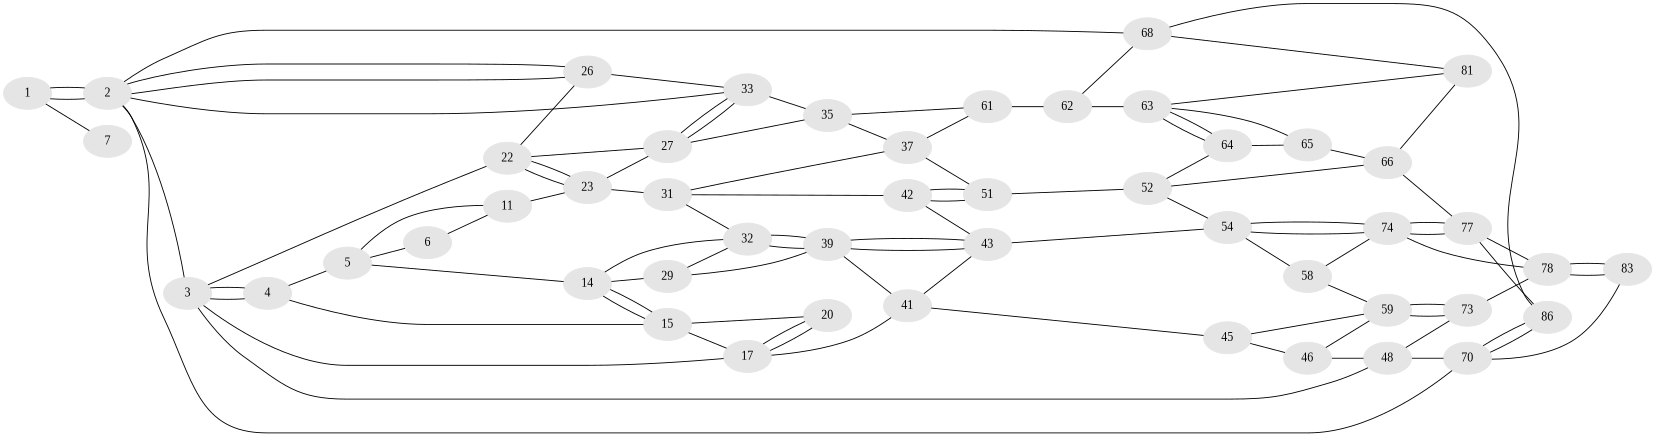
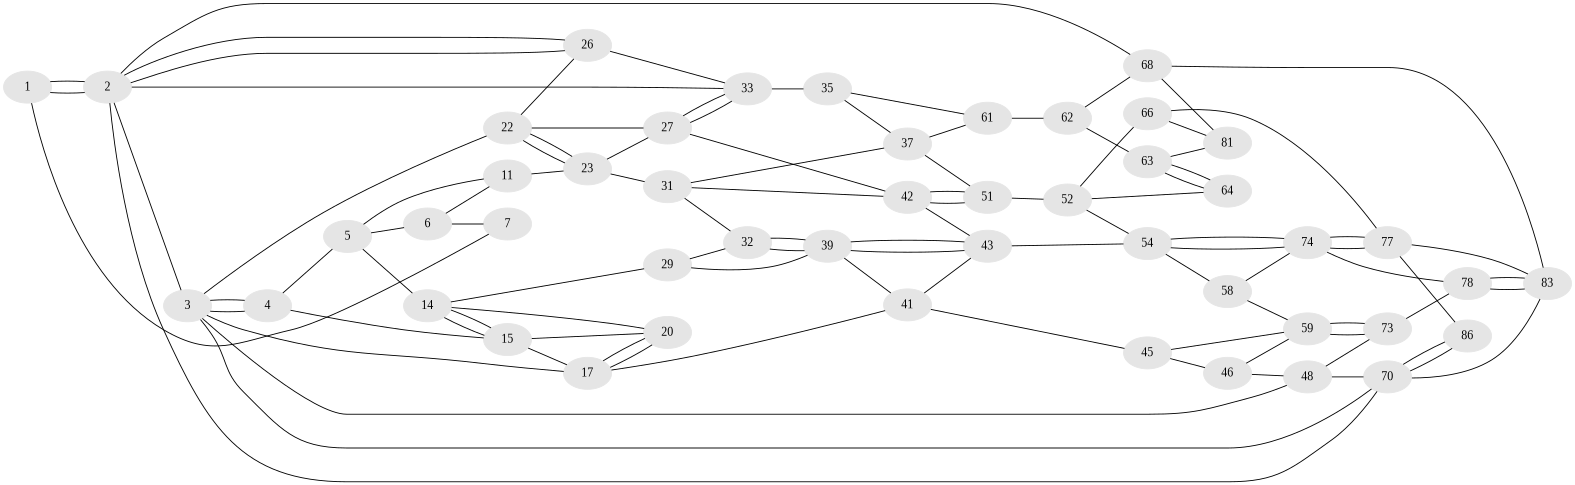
edge "68" -- "86": now "68" -- "83"
edge "35" -- "27": now "42" -- "27"
node "65": removed
edge "6" -- "7": added
edge "77" -- "78": now "77" -- "83"
edge "32" -- "14": now "20" -- "14"
edge "3" -- "70": added
